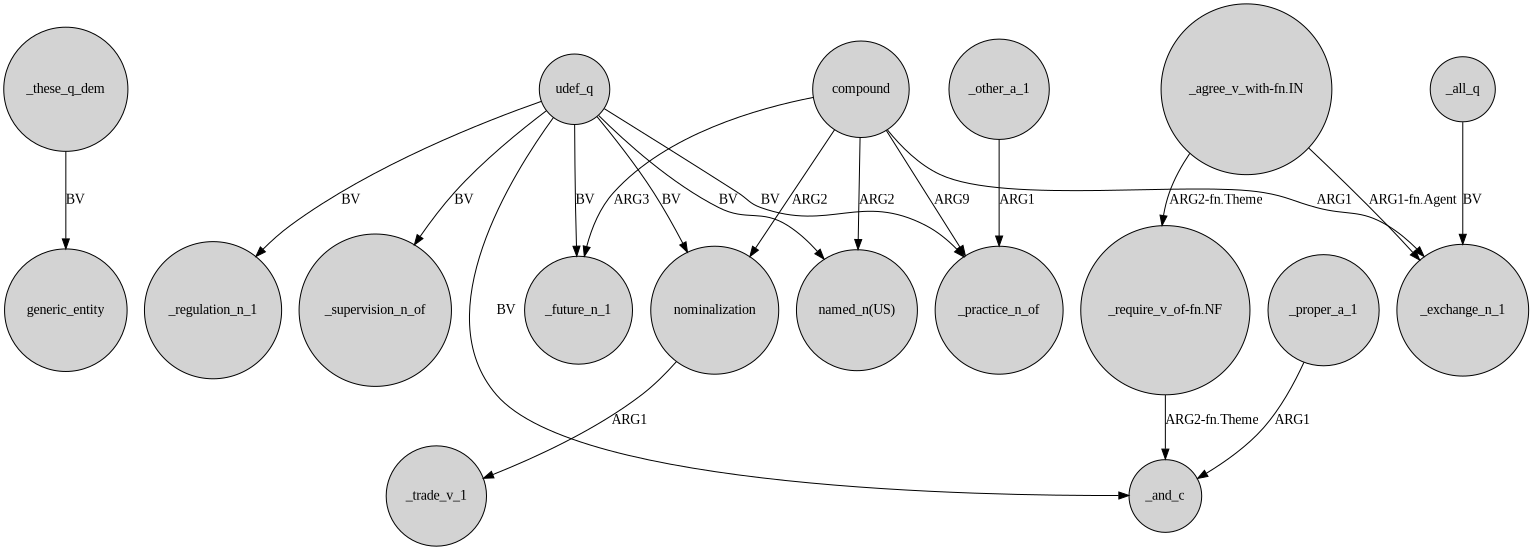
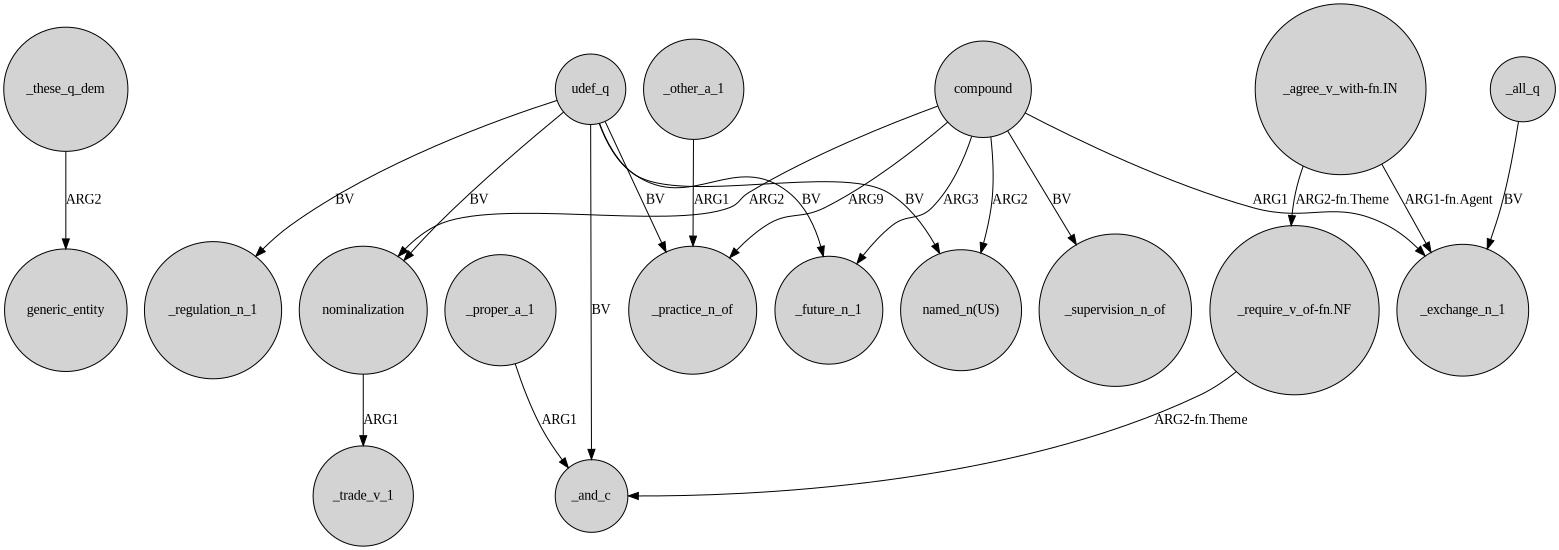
edge "udef_q" -> "_supervision_n_of": now "compound" -> "_supervision_n_of"
edge "_these_q_dem" -> "generic_entity": label "BV" -> "ARG2"
